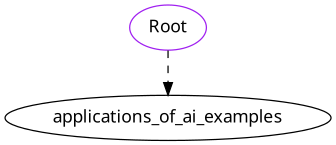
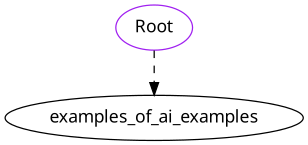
node "applications_of_ai_examples": label "applications_of_ai_examples" -> "examples_of_ai_examples"
